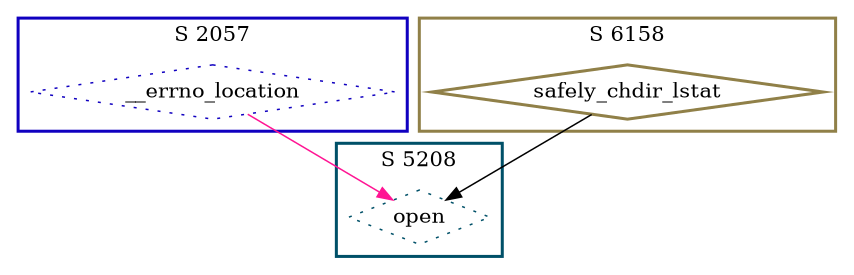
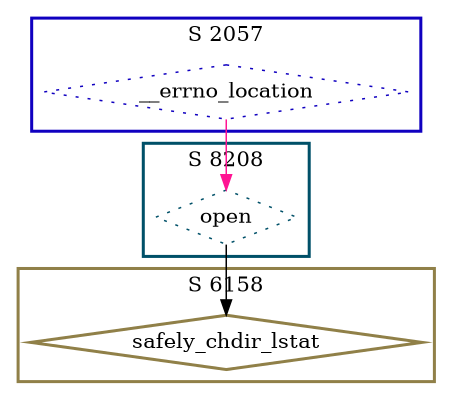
edge "safely_chdir_lstat" -> "open": reversed
cluster "S 5208": label "S 5208" -> "S 8208"
